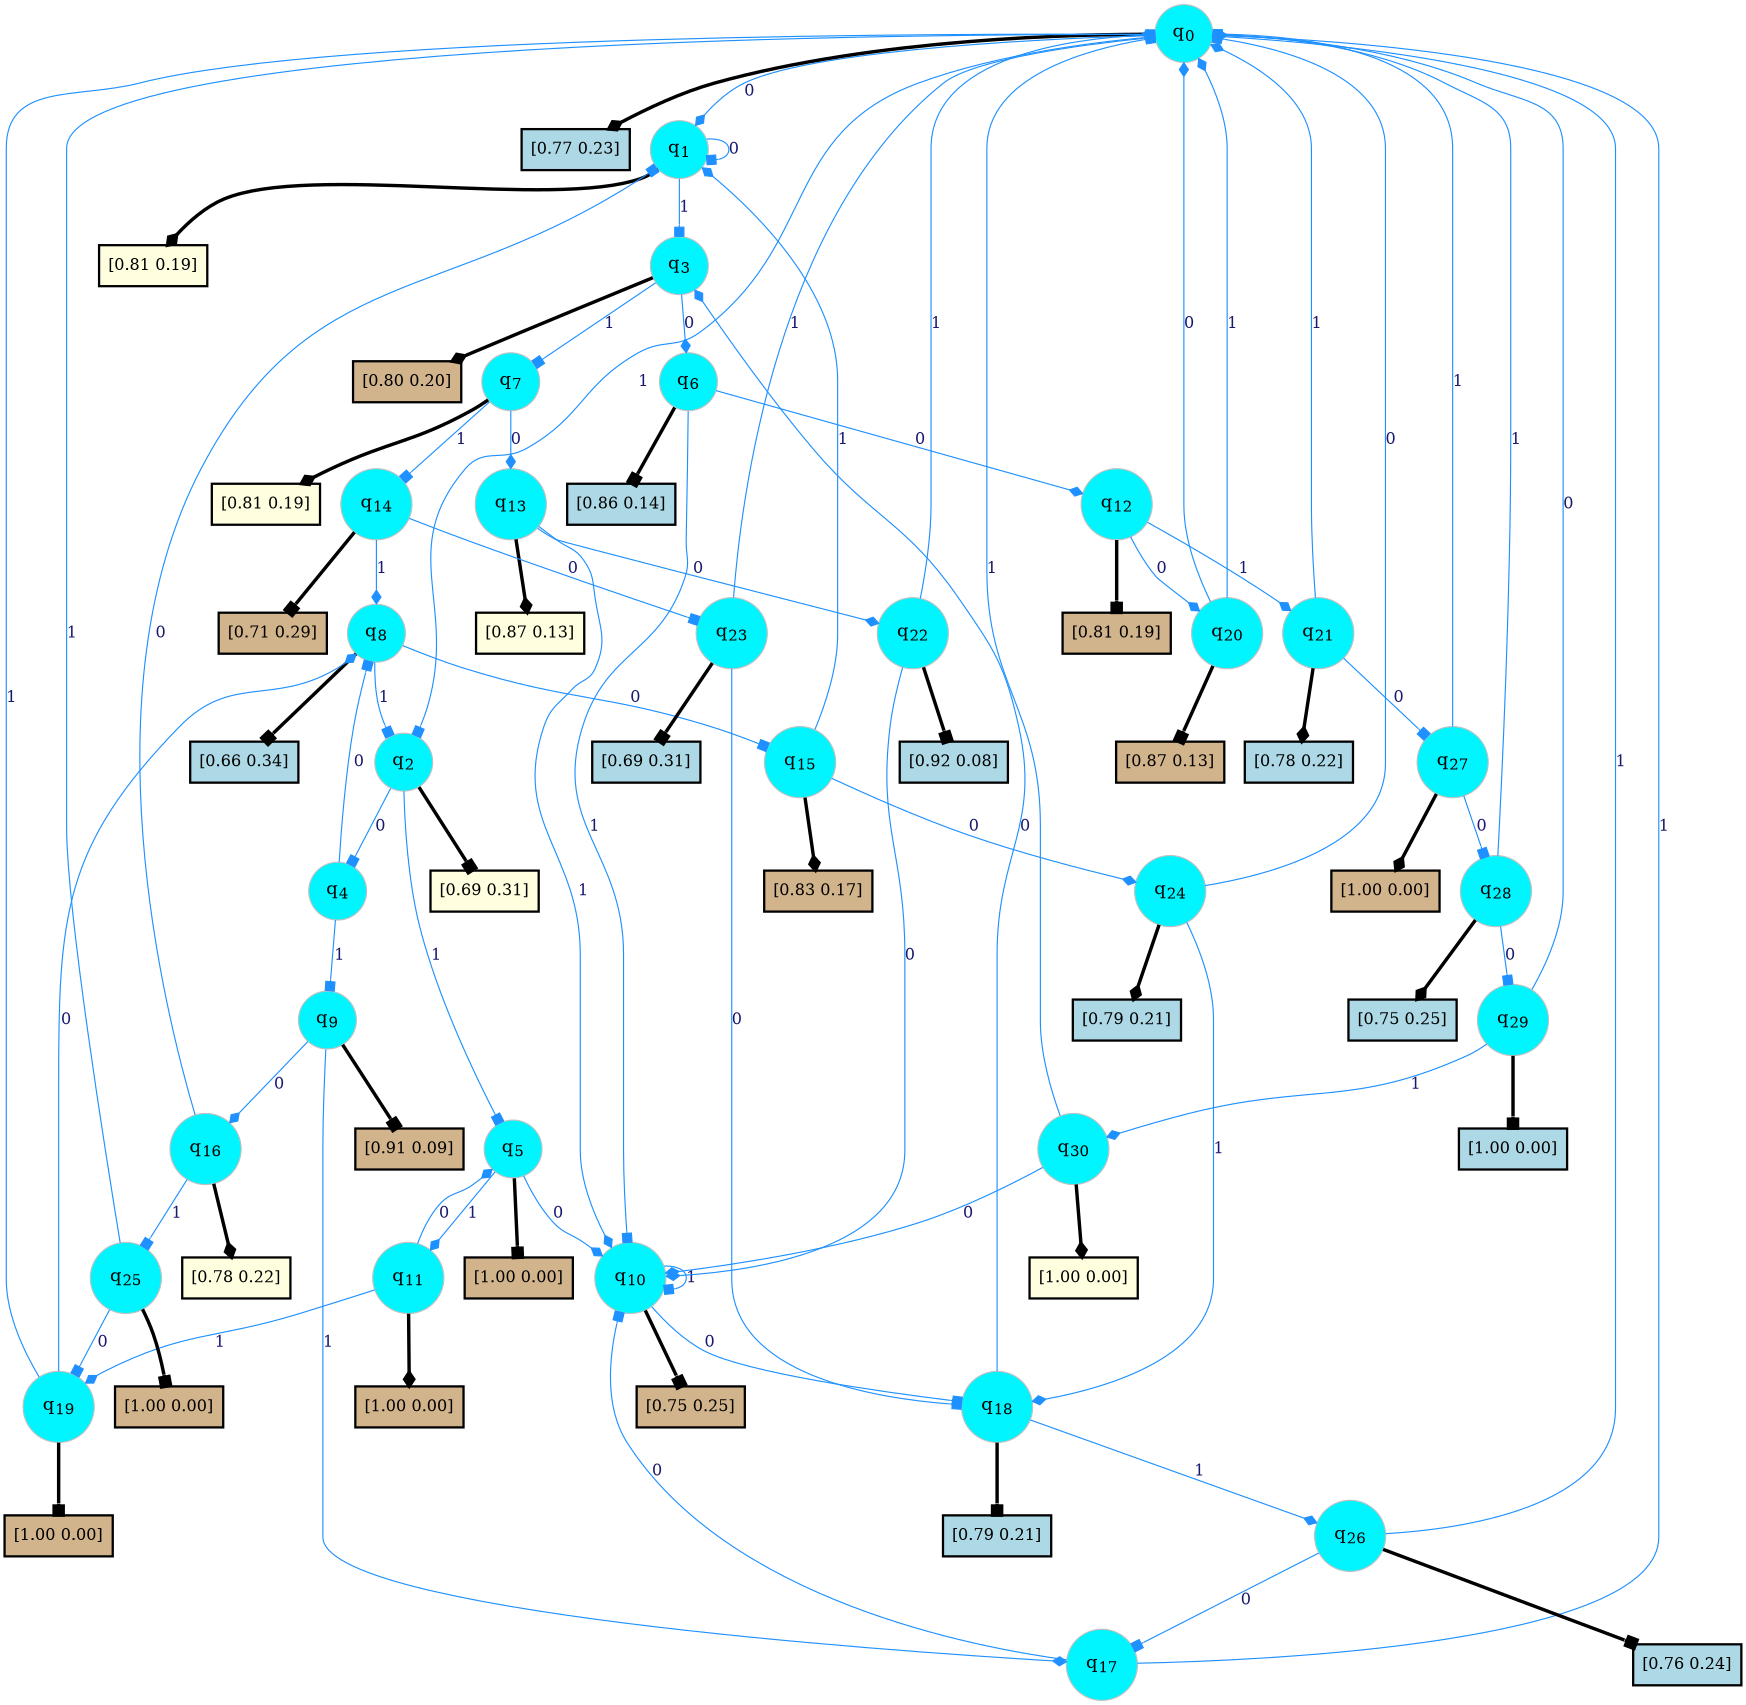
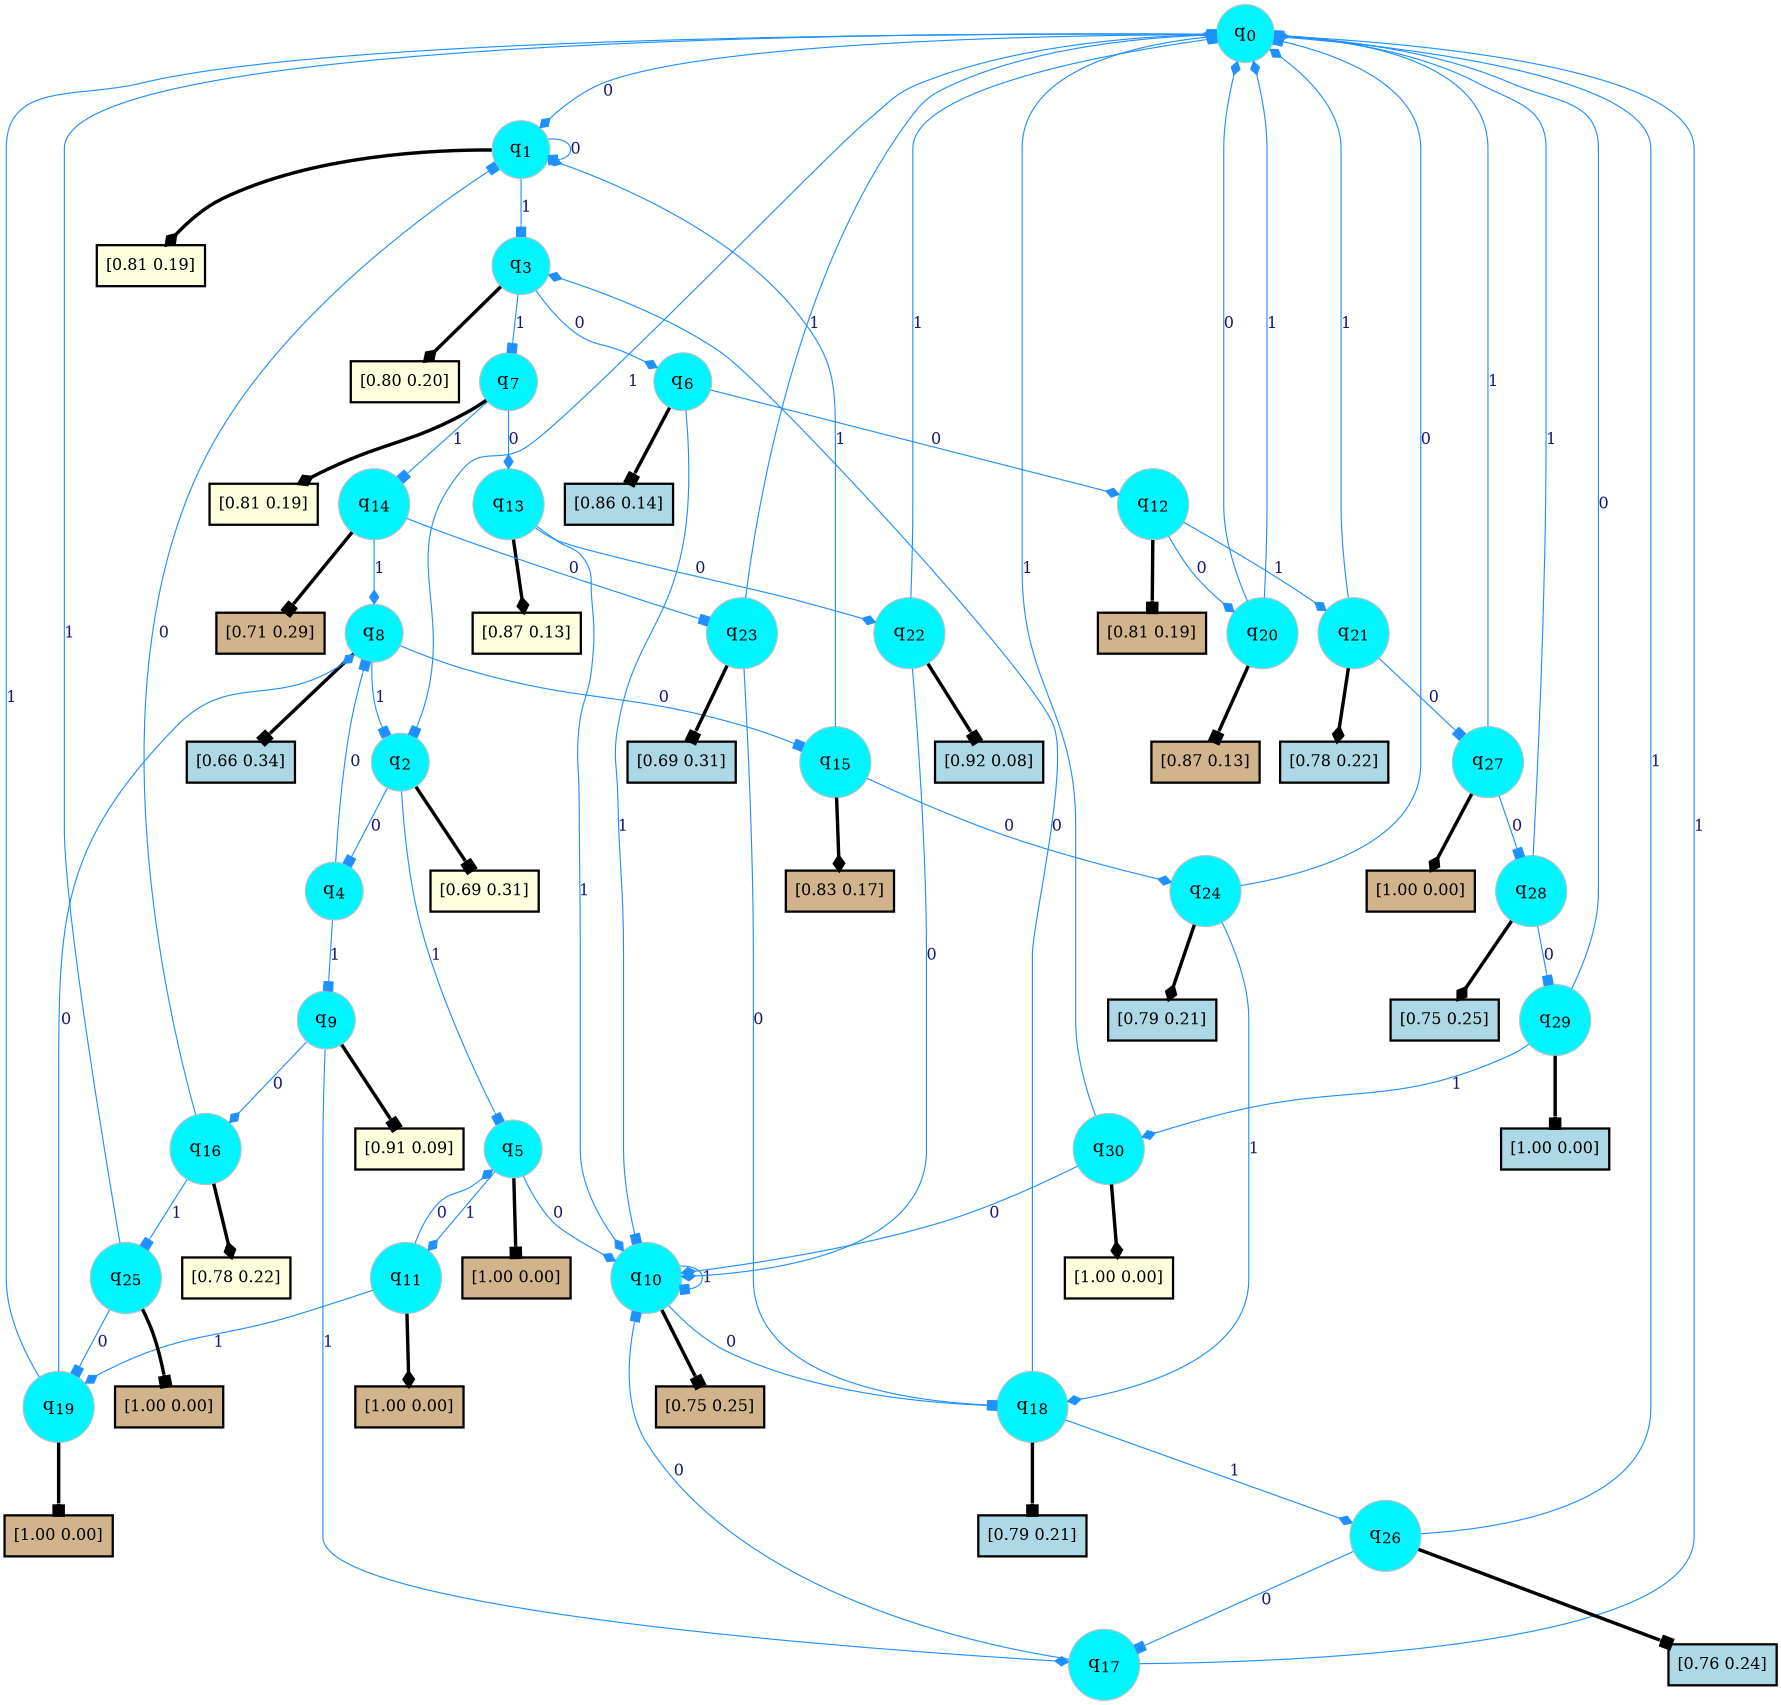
node "[0.77 0.23]": removed
node "[0.80 0.20]": fillcolor tan -> lightyellow
node "[0.91 0.09]": fillcolor tan -> lightyellow
